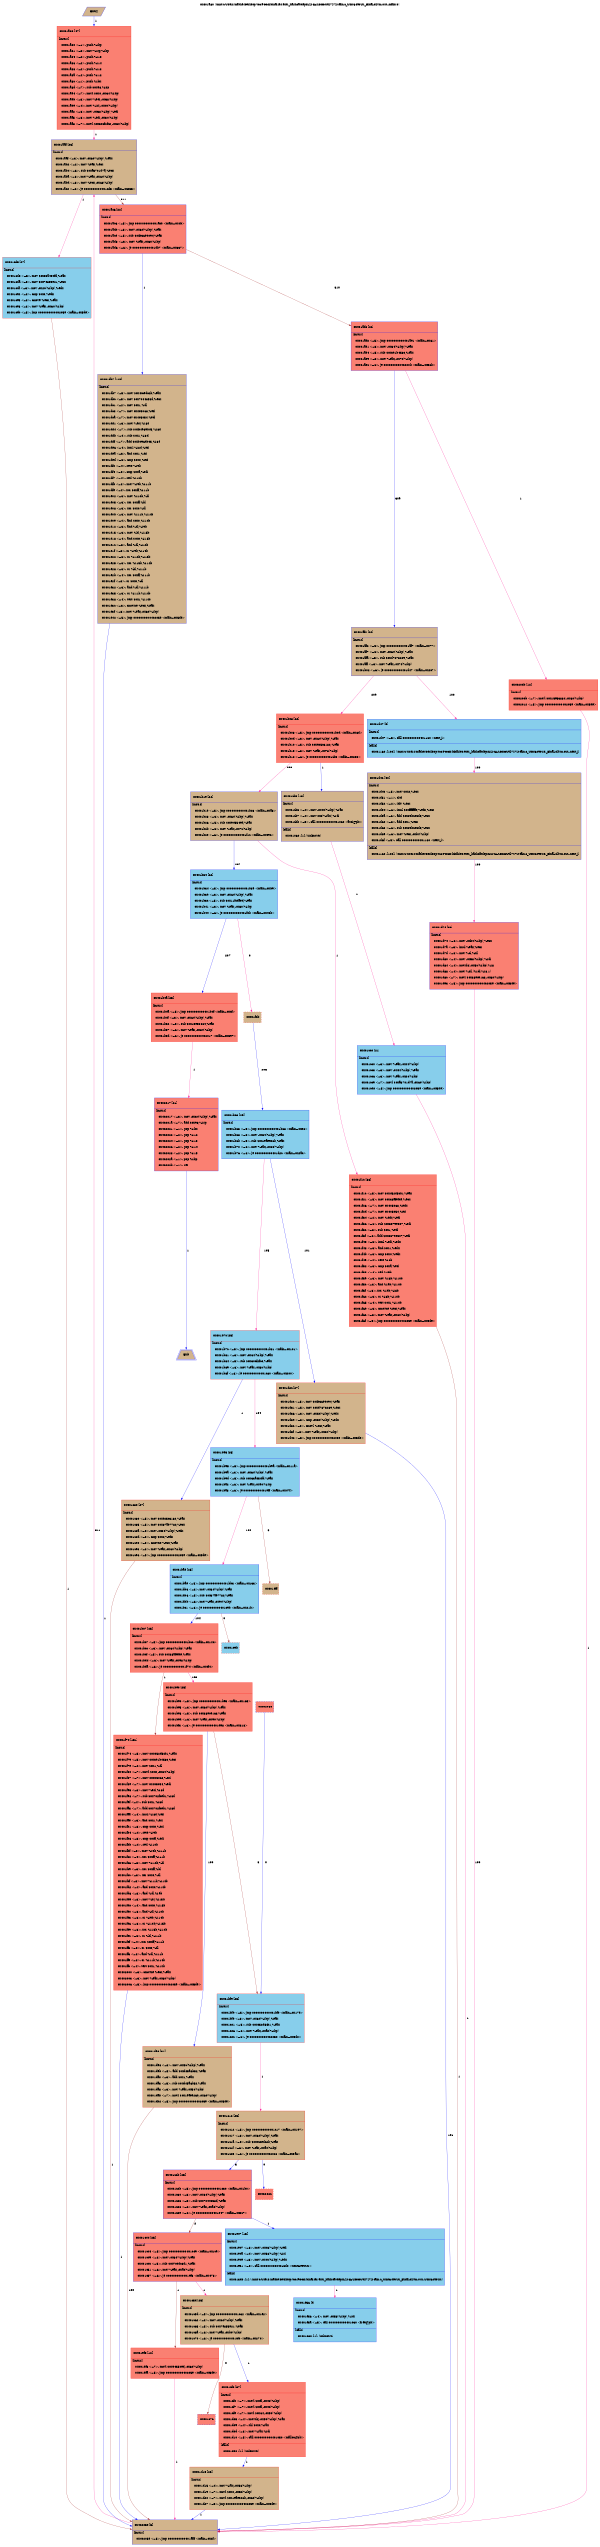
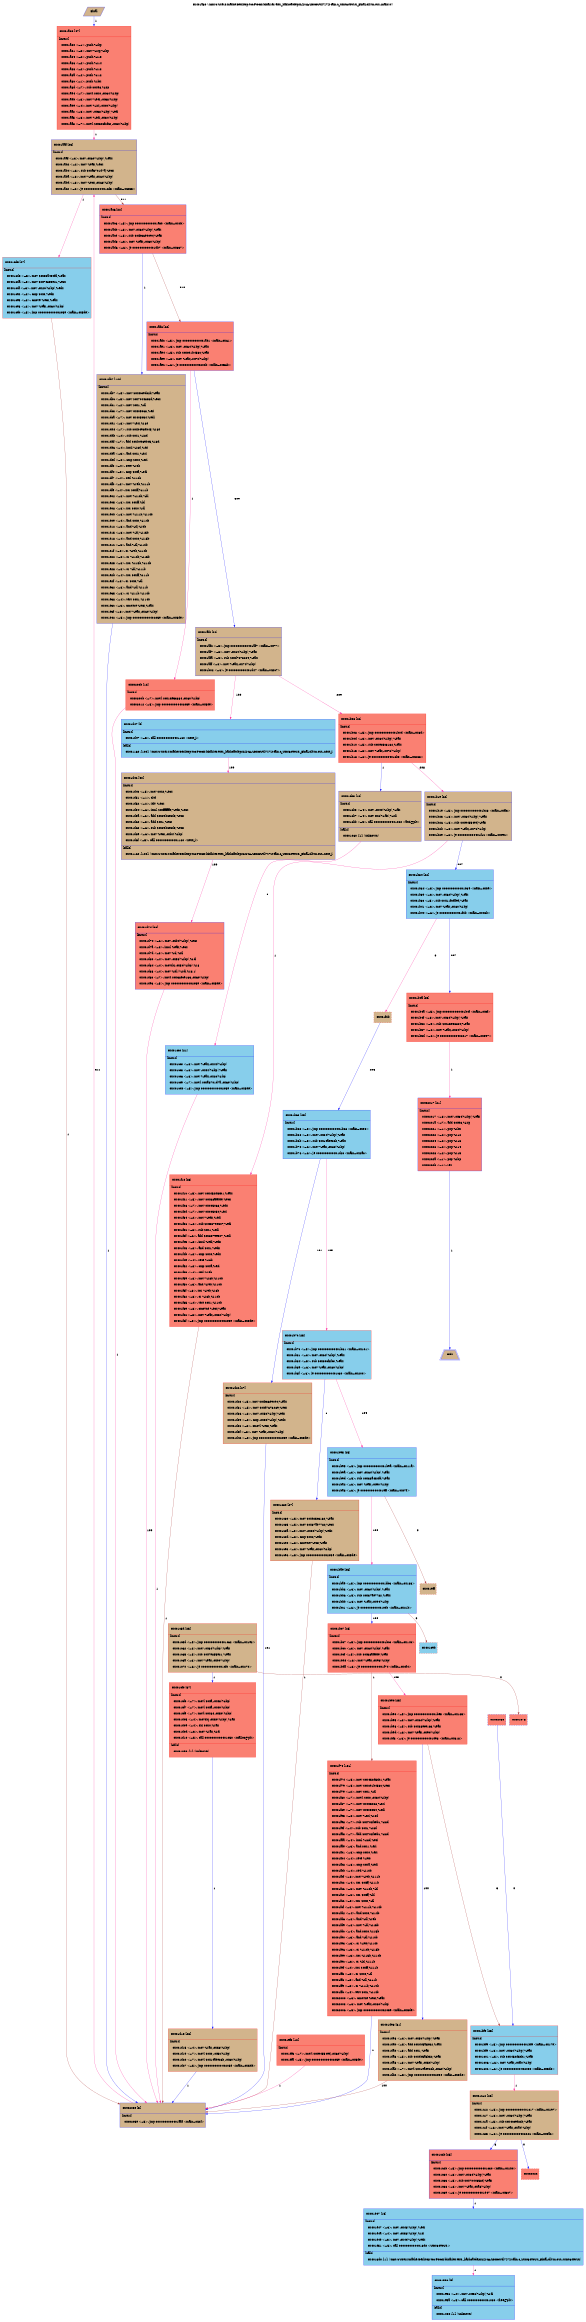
node "Entry": label "Entry" -> "Final"
node "0x401c44 [25]": removed
